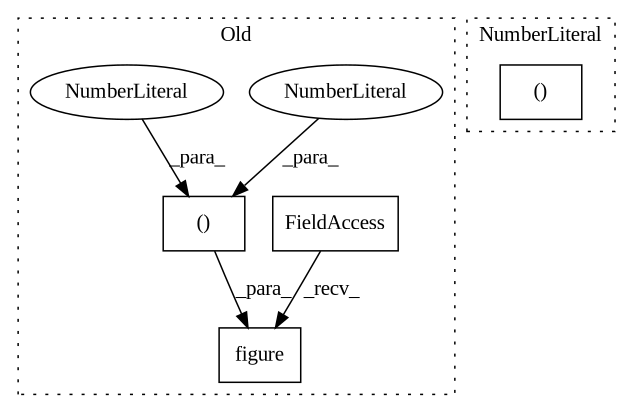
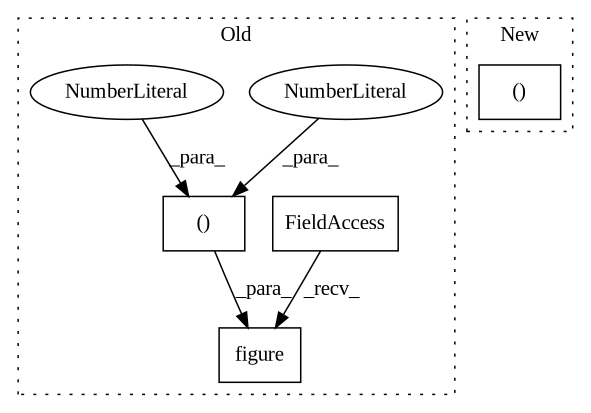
cluster "NumberLiteral": label "NumberLiteral" -> "New"
